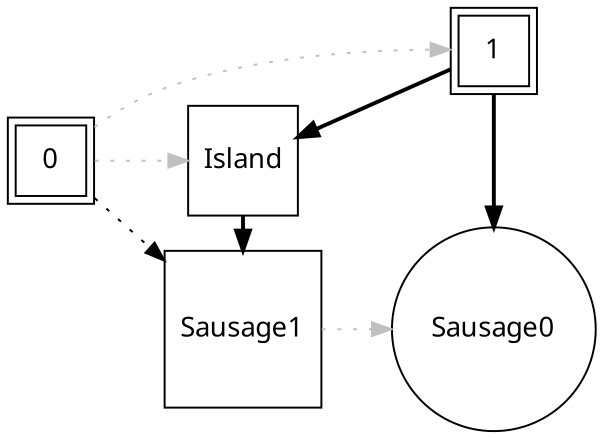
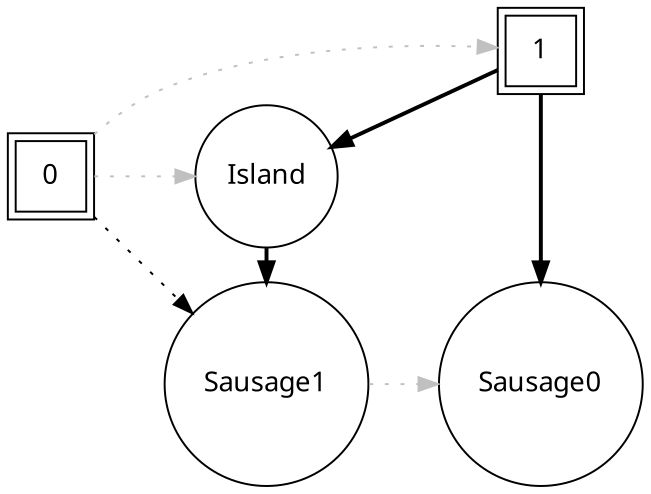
node "Island": shape square -> circle
node "Sausage1": shape square -> circle
